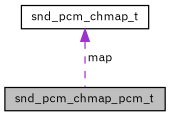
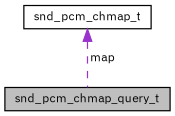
node "snd_pcm_chmap_pcm_t": label "snd_pcm_chmap_pcm_t" -> "snd_pcm_chmap_query_t"
